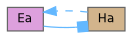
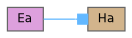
edge "Ha" -> "Ea": removed
